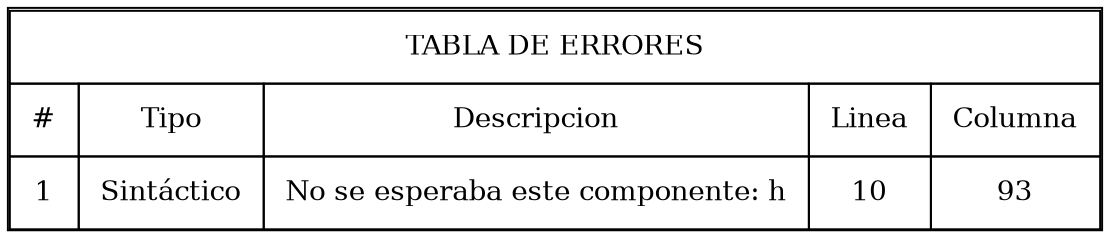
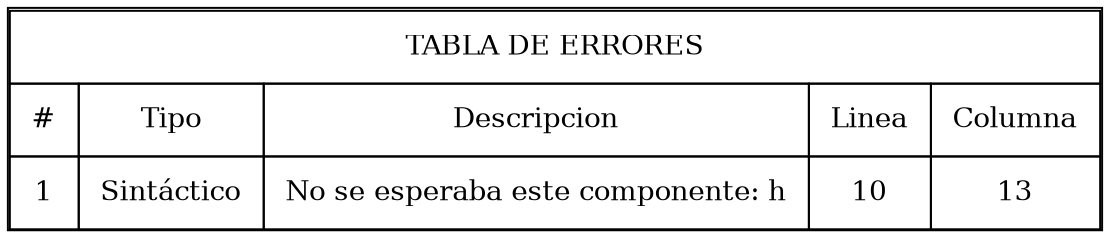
node "TABLA DE ERRORES": text "93" -> "13"
